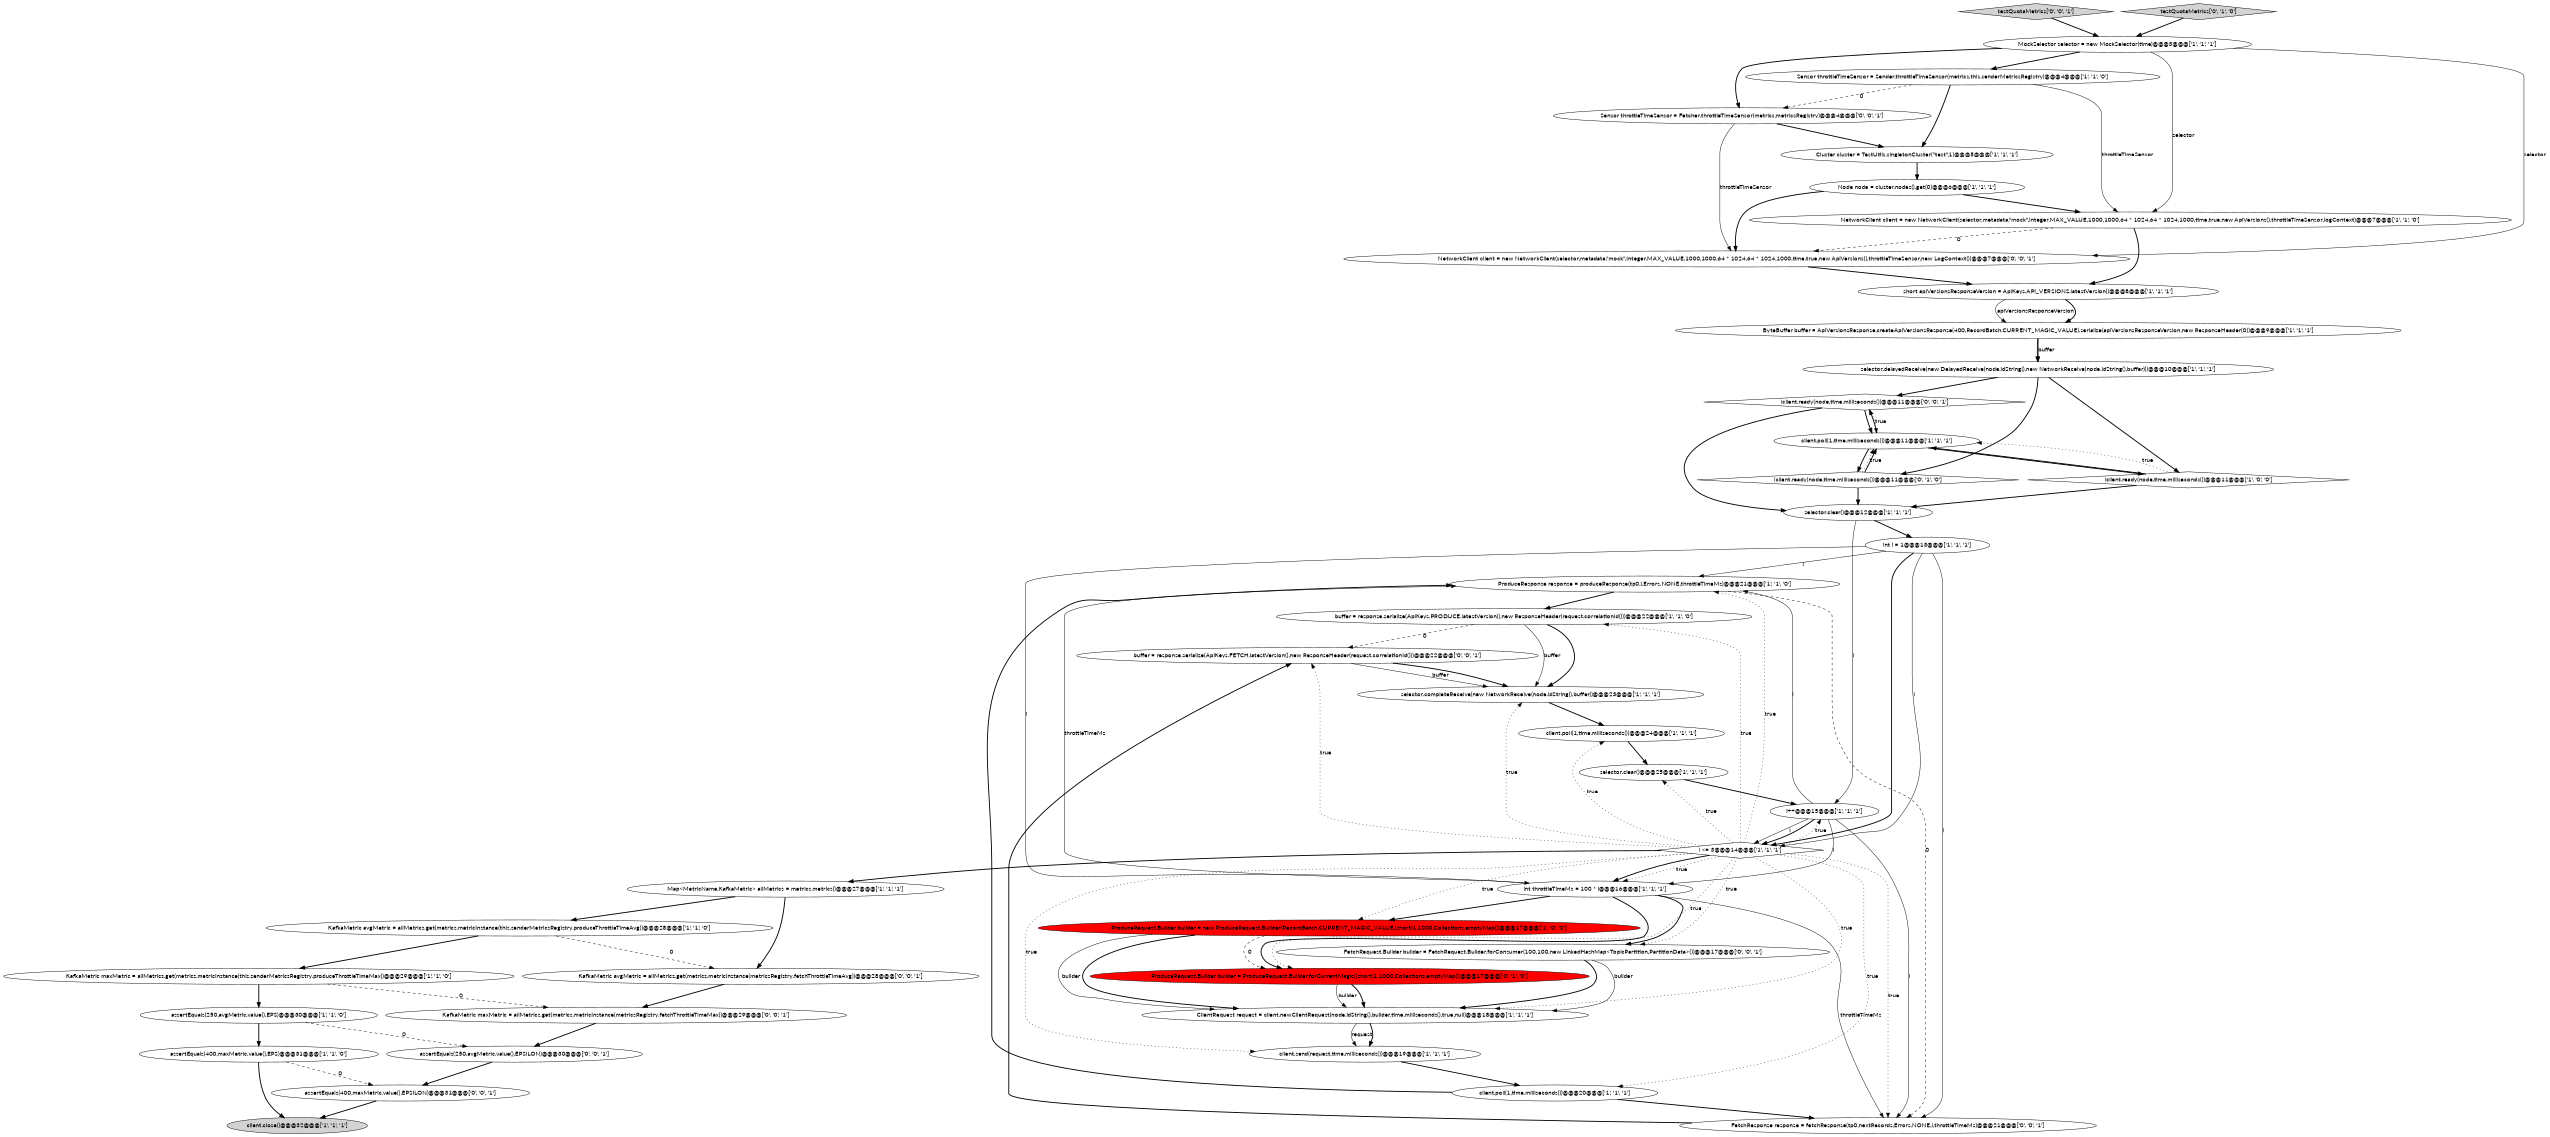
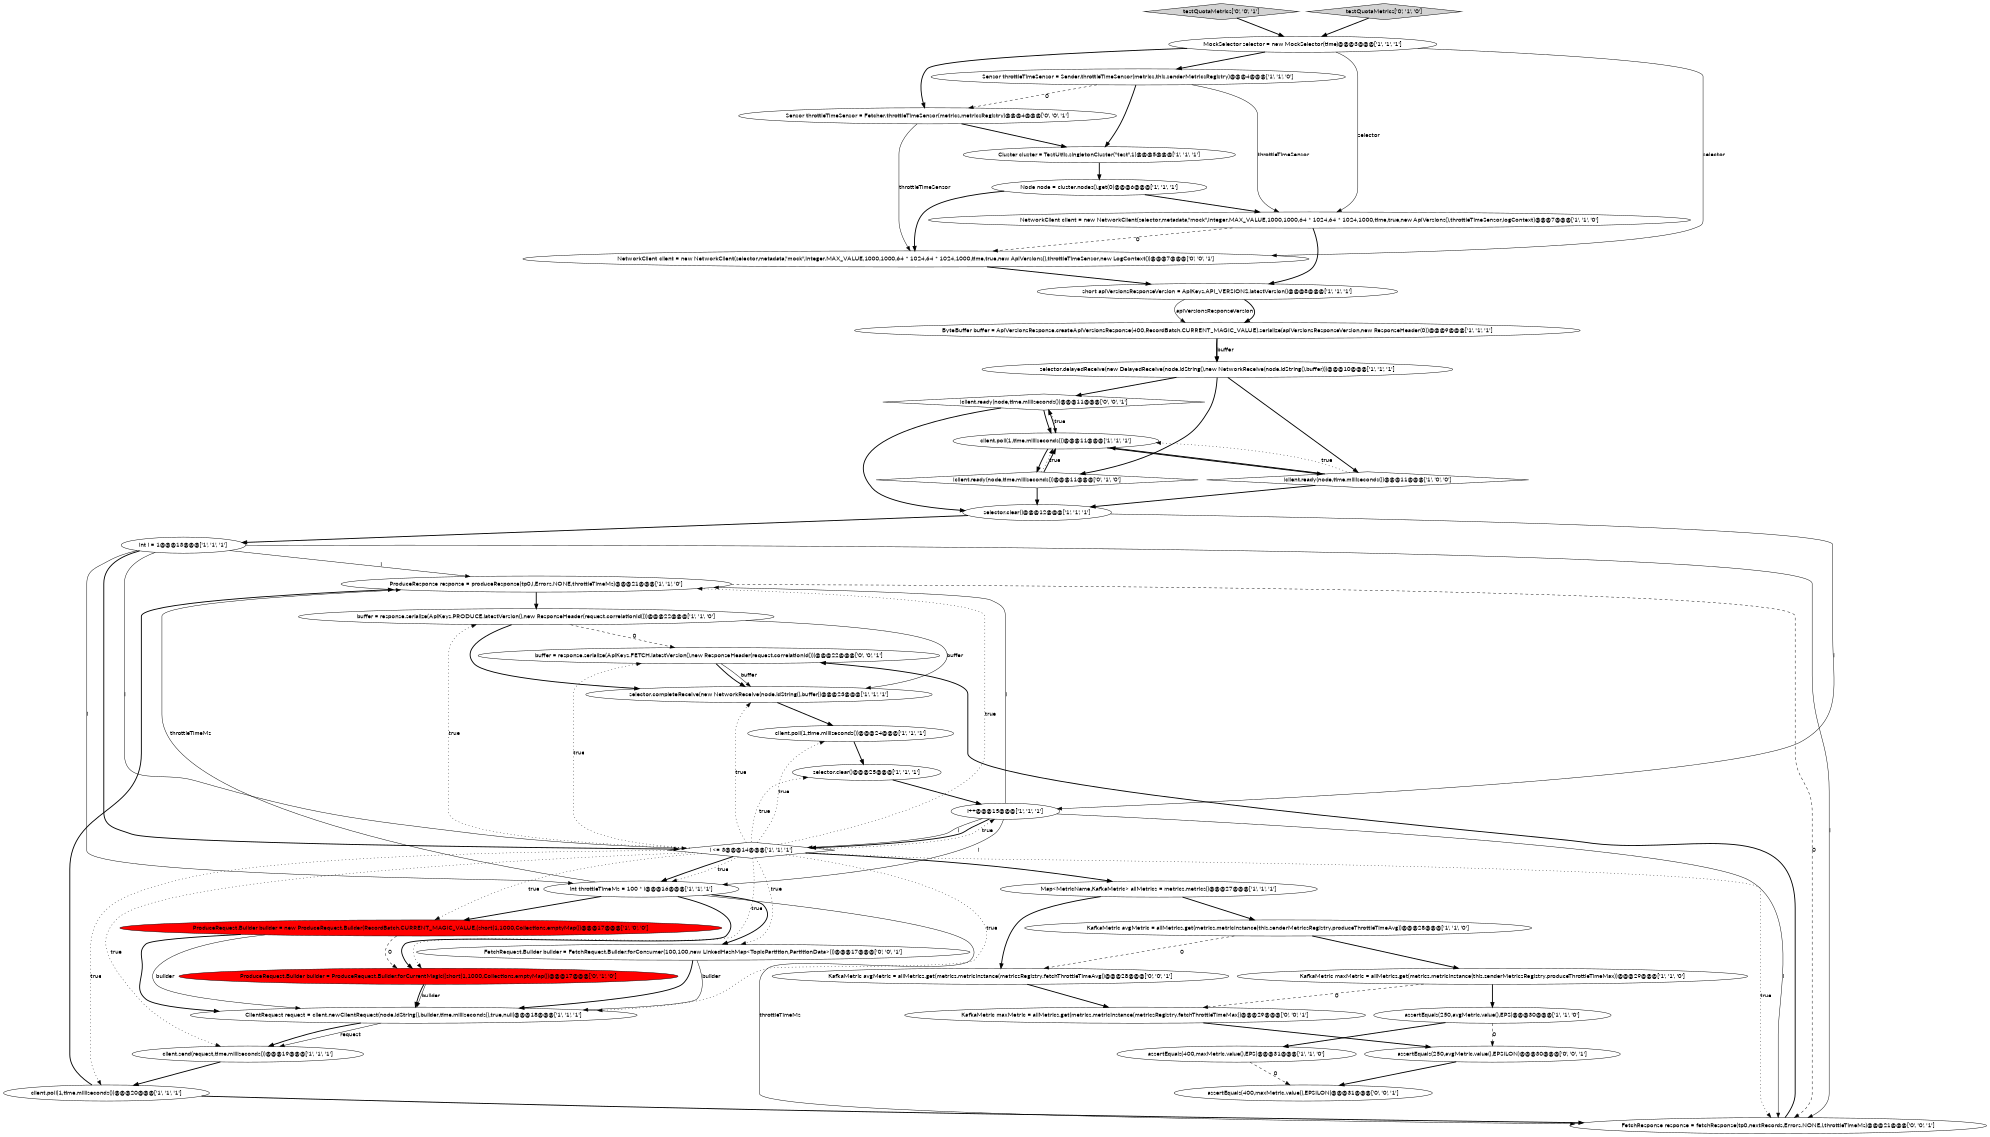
node "client.close()@@@32@@@['1', '1', '1']": removed
